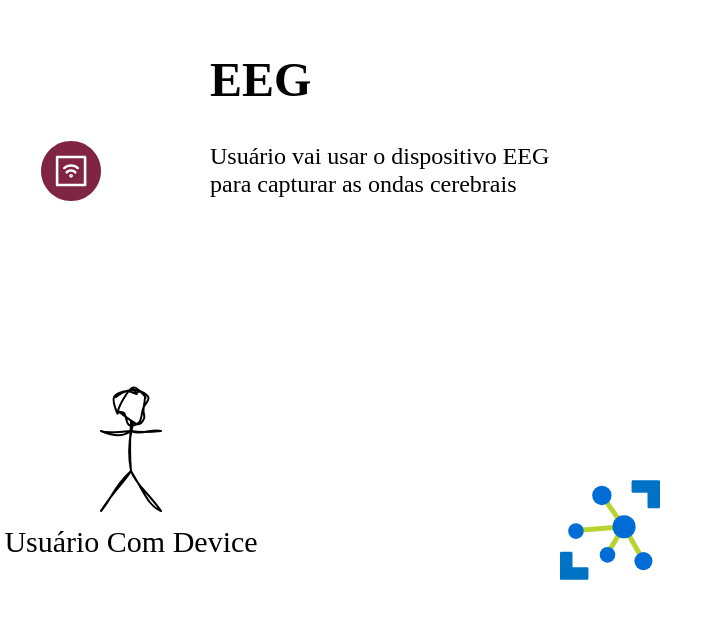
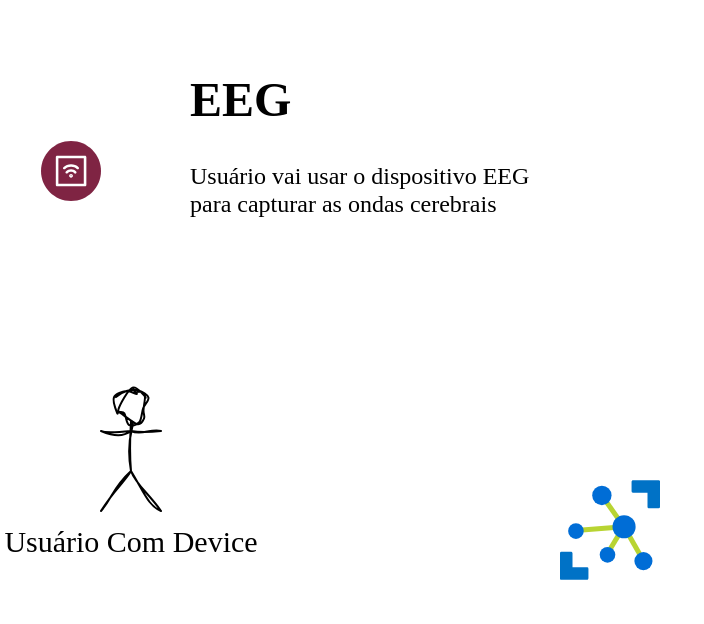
node "EEG Usuário vai usar o dispositivo EEG para capturar as ondas cerebrais": moved (391, 161) -> (371, 181)
